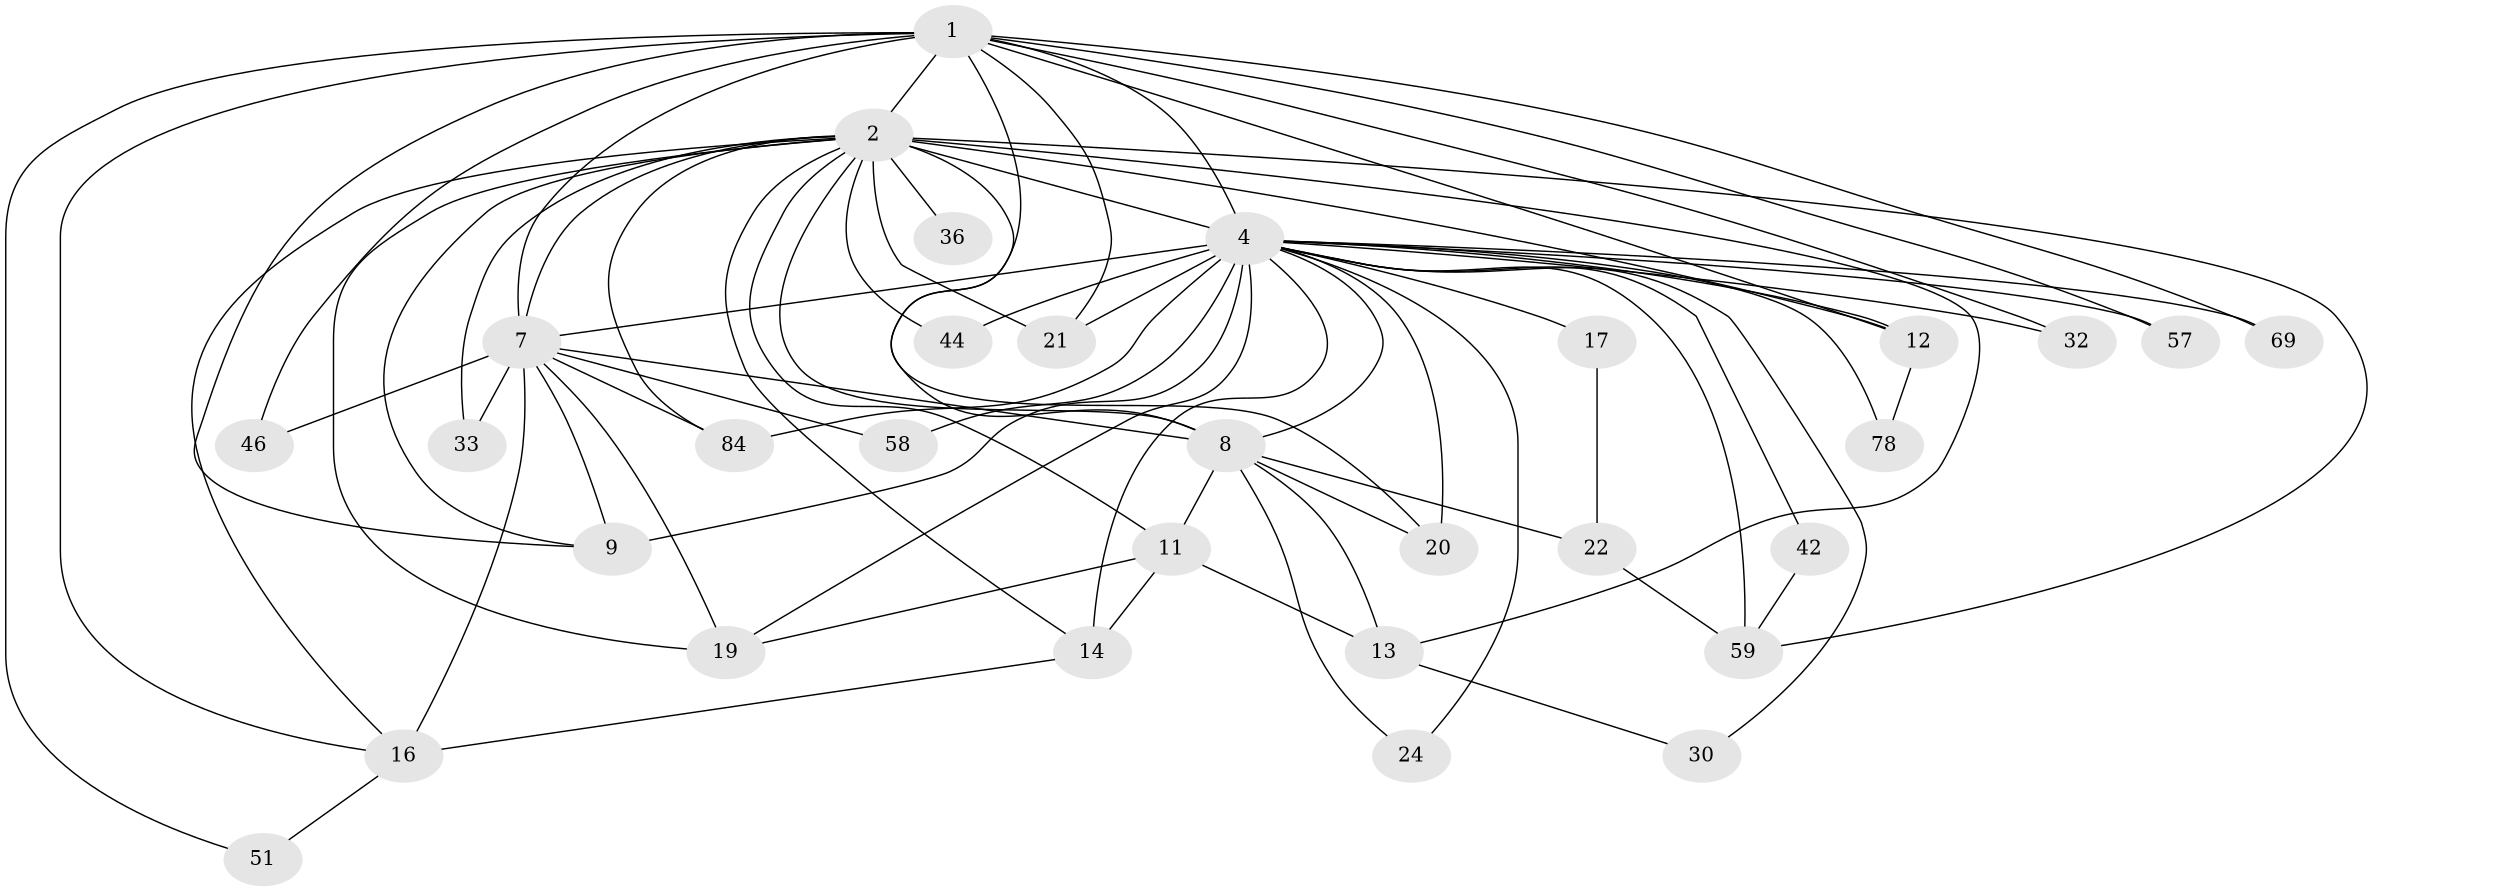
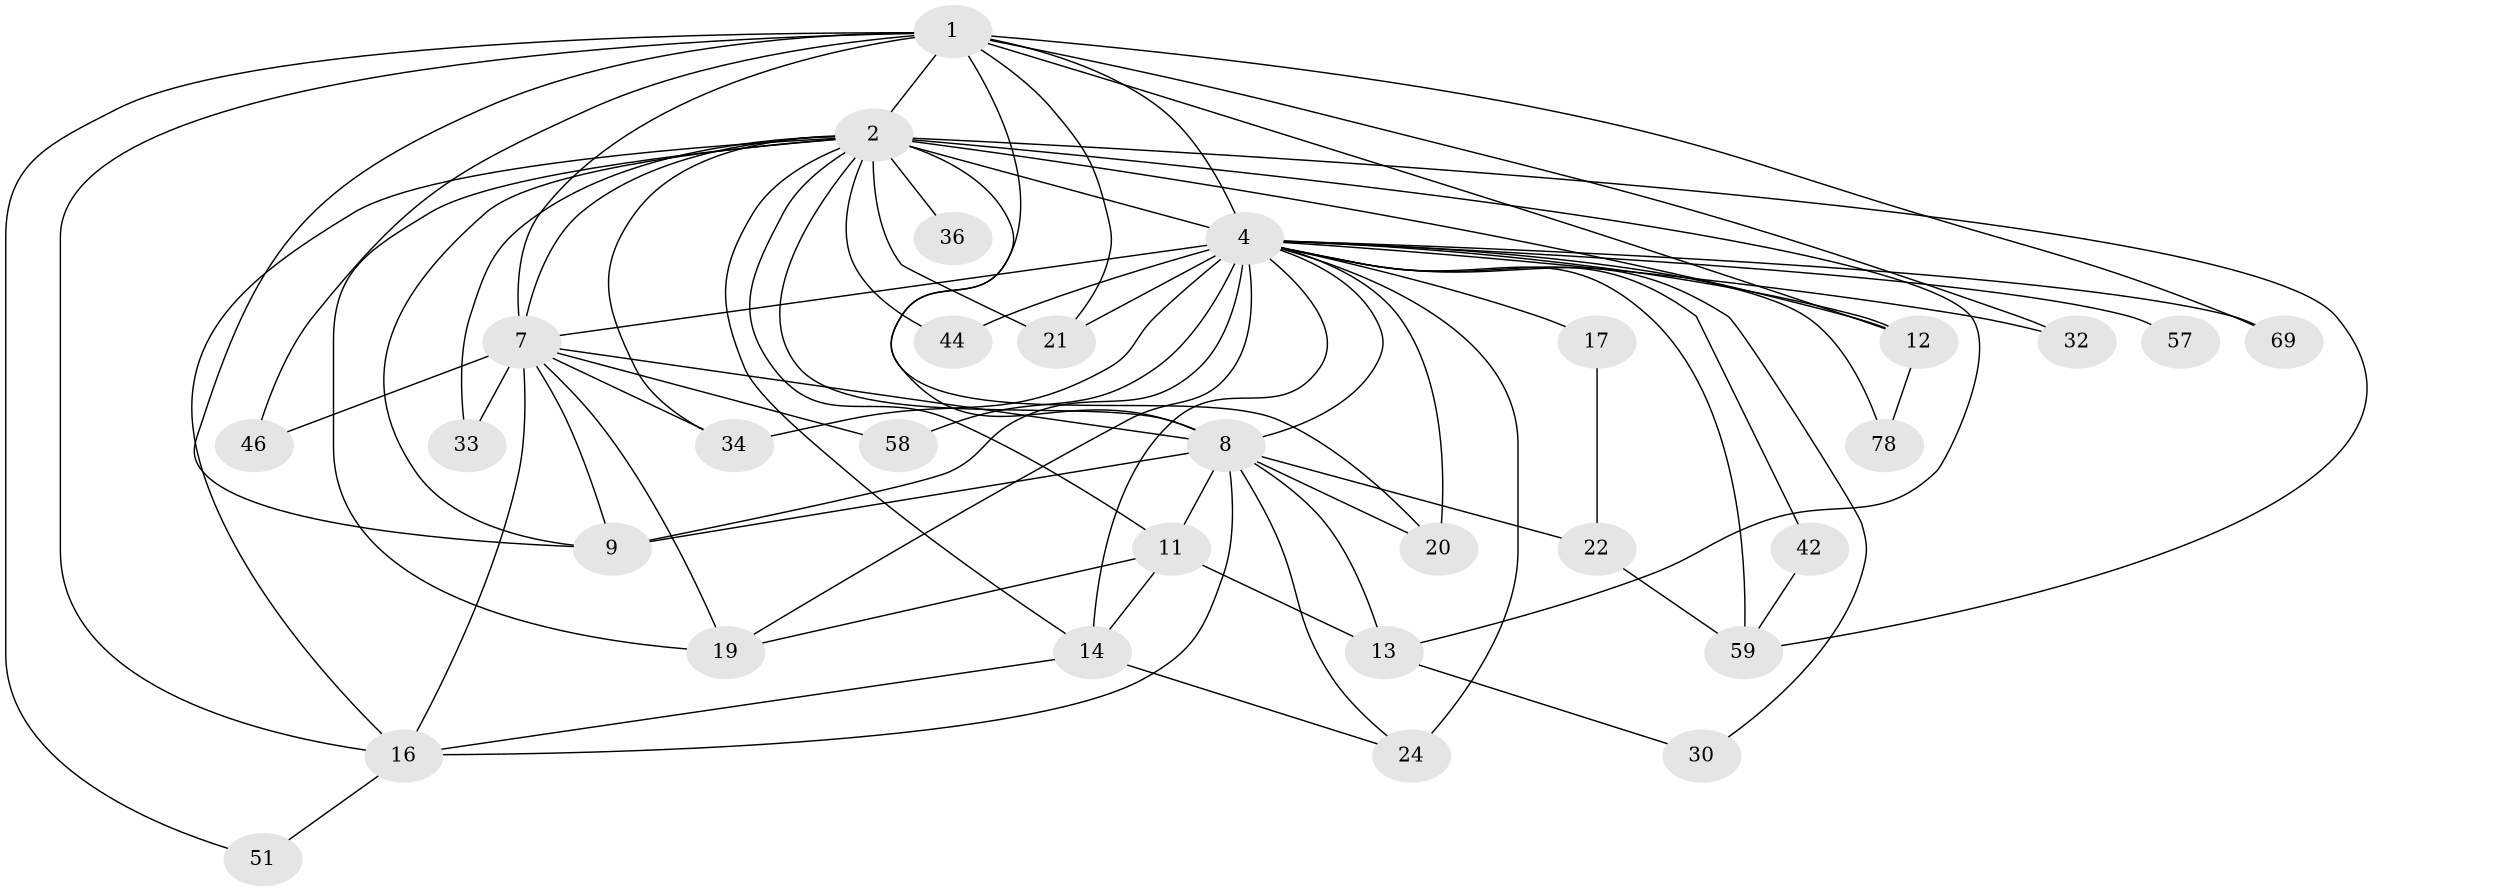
edge "1" -- "57": removed
node "84": label "84" -> "34"
edge "8" -- "9": added
edge "14" -- "24": added
edge "8" -- "16": added
